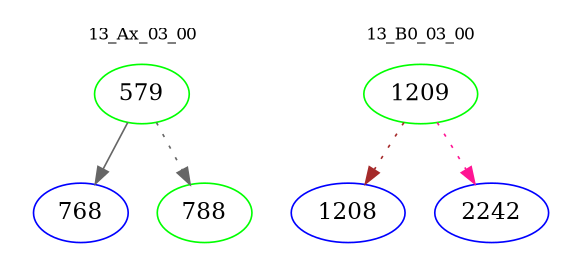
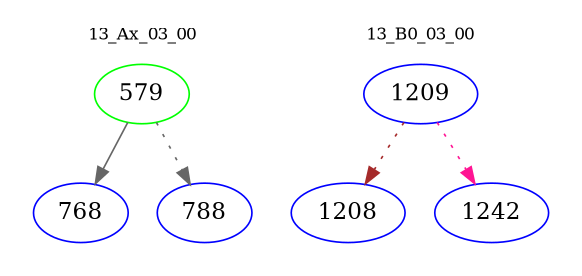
node "1209": color green -> blue
node "788": color green -> blue
node "2242": label "2242" -> "1242"
